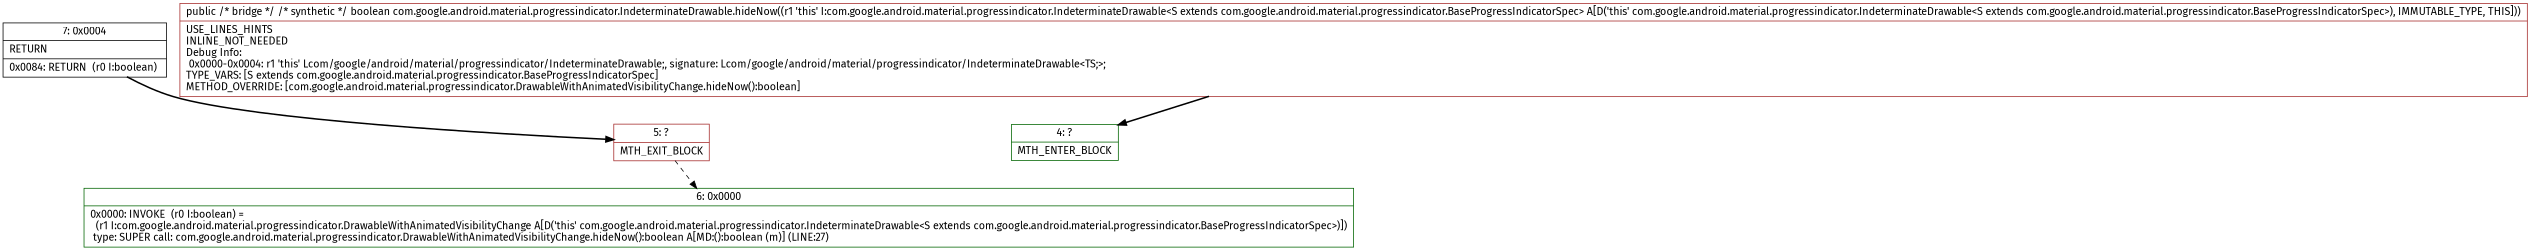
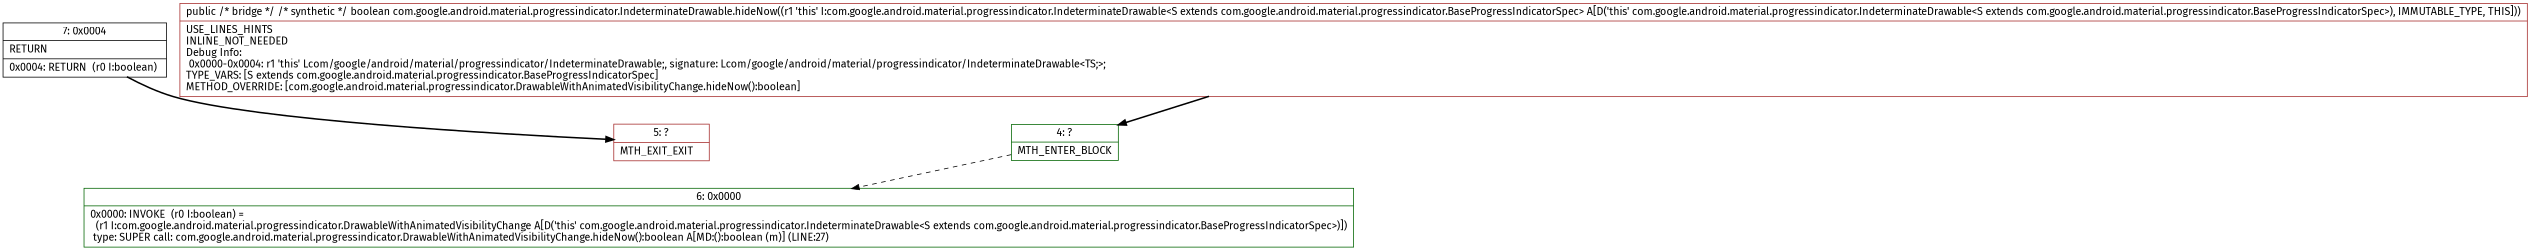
node "7: 0x0004": text "0x0084: RETURN  (r0 I:boolean)" -> "0x0004: RETURN  (r0 I:boolean)"
node "5: ?": text "MTH_EXIT_BLOCK" -> "MTH_EXIT_EXIT"
edge "5: ?" -> "6: 0x0000": now "4: ?" -> "6: 0x0000"
